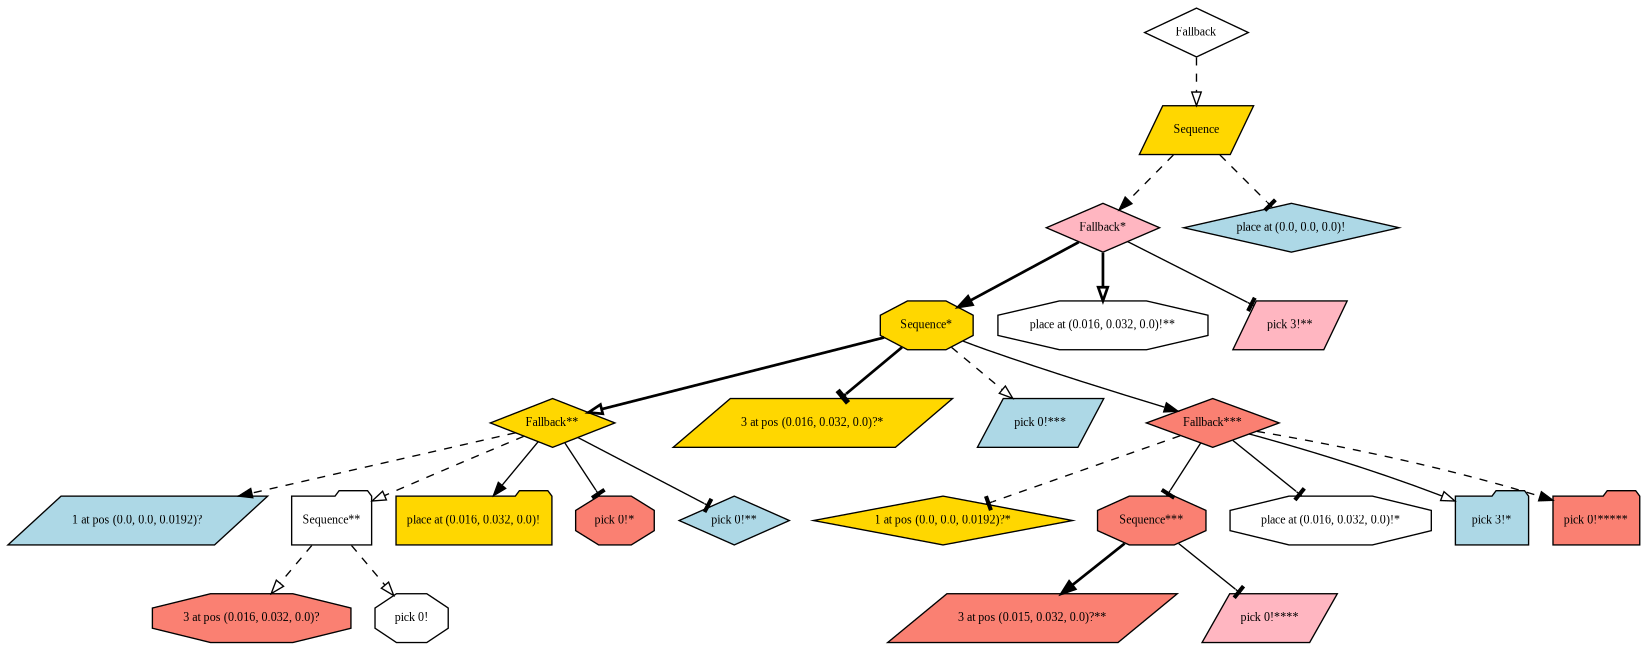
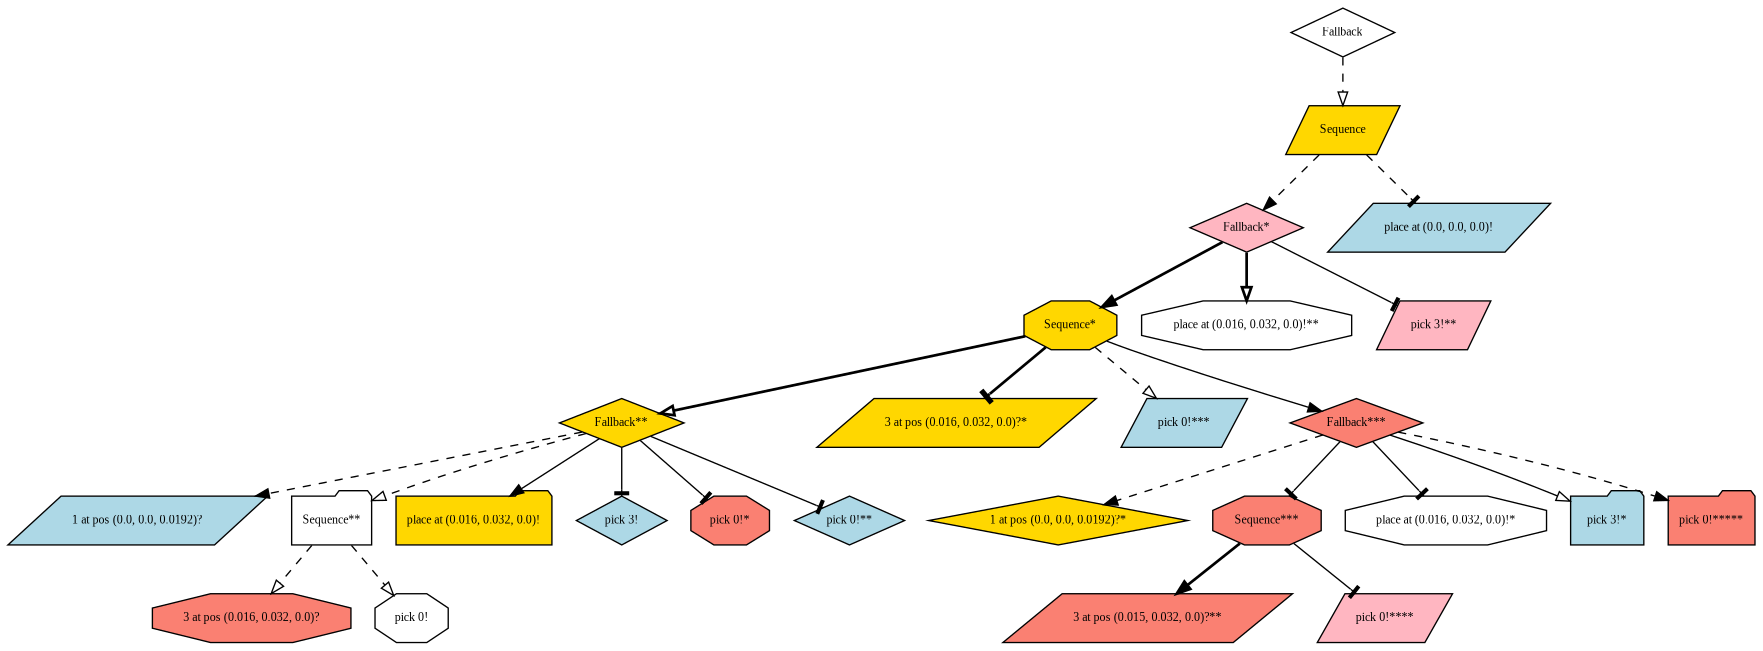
node "place at (0.0, 0.0, 0.0)!": shape diamond -> parallelogram
edge "Fallback***" -> "1 at pos (0.0, 0.0, 0.0192)?*": arrowhead tee -> normal
node "pick 3!": added
